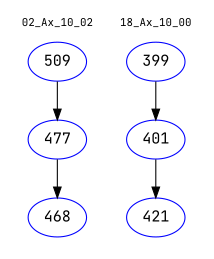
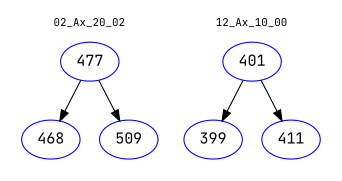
cluster "02_Ax_10_02": label "02_Ax_10_02" -> "02_Ax_20_02"
cluster "18_Ax_10_00": label "18_Ax_10_00" -> "12_Ax_10_00"
edge "509" -> "477": reversed
edge "399" -> "401": reversed
node "421": label "421" -> "411"
